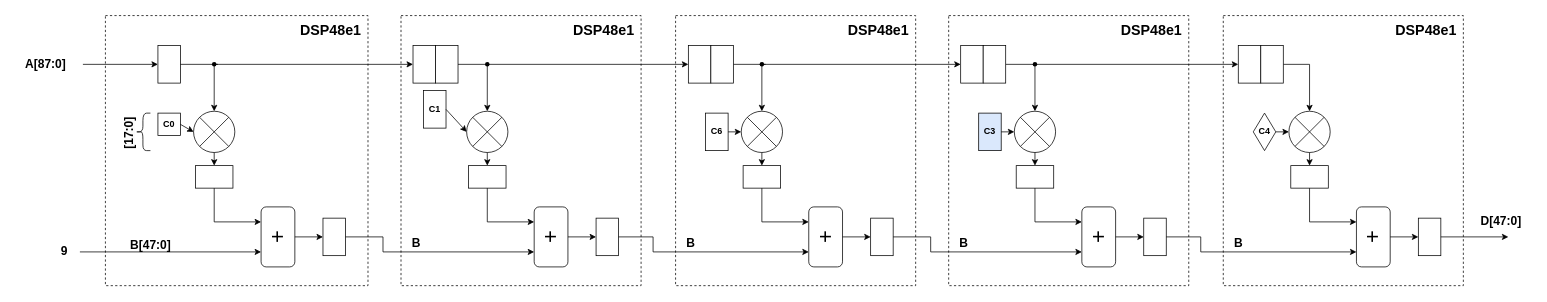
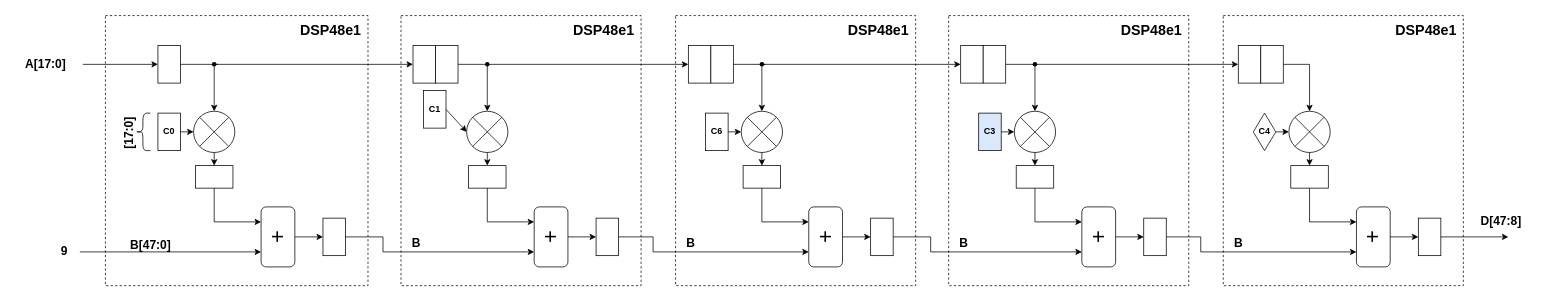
node "A[87:0]": label "A[87:0]" -> "A[17:0]"
node "C0": size 23x23 -> 23x38
node "D[47:0]": label "D[47:0]" -> "D[47:8]"
